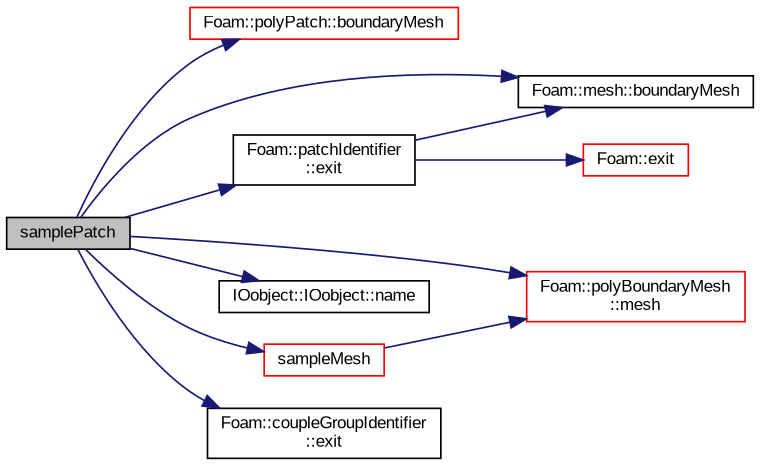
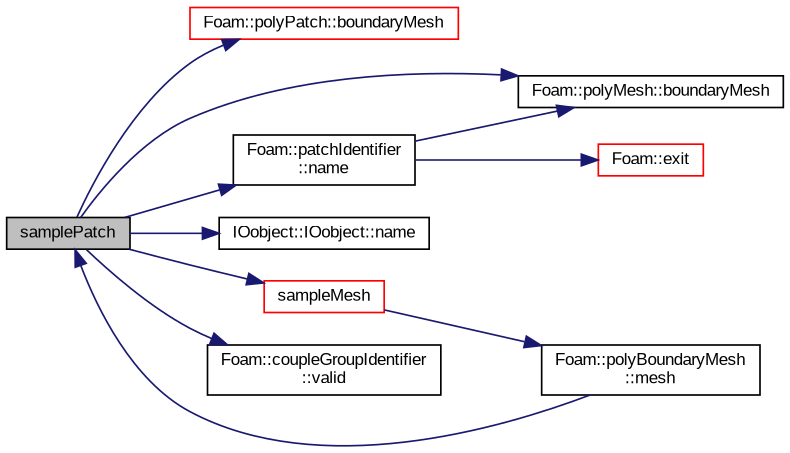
node "Foam::mesh::boundaryMesh": label "Foam::mesh::boundaryMesh" -> "Foam::polyMesh::boundaryMesh"
node "Foam::patchIdentifier ::exit": label "Foam::patchIdentifier ::exit" -> "Foam::patchIdentifier ::name"
edge "samplePatch" -> "Foam::polyBoundaryMesh ::mesh": reversed
node "Foam::polyBoundaryMesh ::mesh": color red -> black
node "Foam::coupleGroupIdentifier ::exit": label "Foam::coupleGroupIdentifier ::exit" -> "Foam::coupleGroupIdentifier ::valid"
